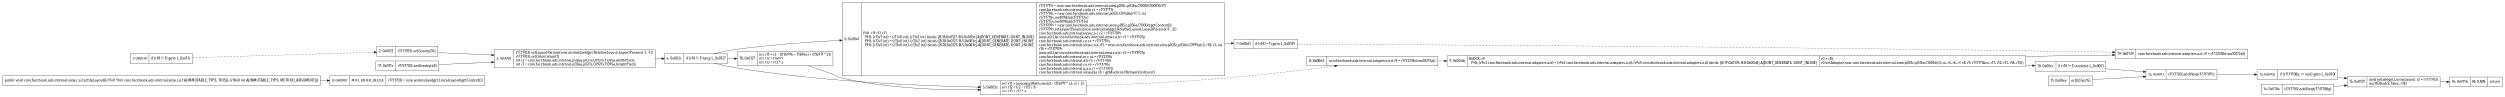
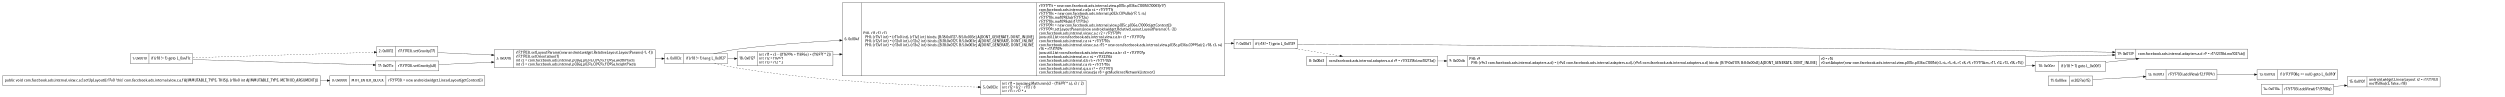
node "6: 0x004f": text "r17.f1715s.mo10984b(r17.f1713v)" -> "r17.f1710s.mo10984b(r17.f1713v)"
edge "7: 0x00d1" -> "19: 0x0139": style dashed -> solid
node "2: 0x0012": text "r17.f1703l.setGravity(16)" -> "r17.f1703l.setGravity(17)"
node "9: 0x00db": text "BLOCK: r9" -> "PHI: r9"
edge "1: 0x0010" -> "17: 0x011c": added
node "17: 0x011c": text "r97.f1703l.setGravity(48)" -> "r17.f1703l.setGravity(48)"
node "10: 0x00ec": text "if (r18 != 1) android L_0x00f3" -> "if (r18 != 1) goto L_0x00f3"
edge "10: 0x00ec" -> "12: 0x00f3": now "10: 0x00ec" -> "19: 0x0139"
node "12: 0x00f3": text "r17.f1703l.addView(r17.f1709r)" -> "r17.f1703l.addView(r12.f1709r)"
edge "13: 0x0102" -> "15: 0x010f": removed
edge "5: 0x003e" -> "8: 0x00d3": now "7: 0x00d1" -> "8: 0x00d3"
edge "4: 0x003c" -> "5: 0x003e": style solid -> dashed
node "16: 0x011b": removed
edge "18: 0x0127" -> "5: 0x003e": now "18: 0x0127" -> "6: 0x004f"
node "14: 0x0104": text "r17.f1703l.addView(r17.f1708q)" -> "r17.f1703l.addView(r17.f5708q)"
